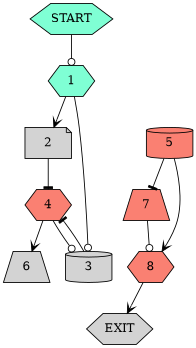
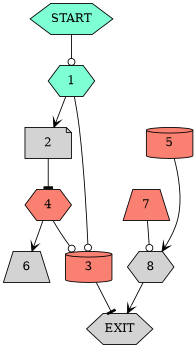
edge "5" -> "7": removed
edge "3" -> "4": now "3" -> "EXIT"
node "3": fillcolor lightgrey -> salmon
node "8": fillcolor salmon -> lightgrey
